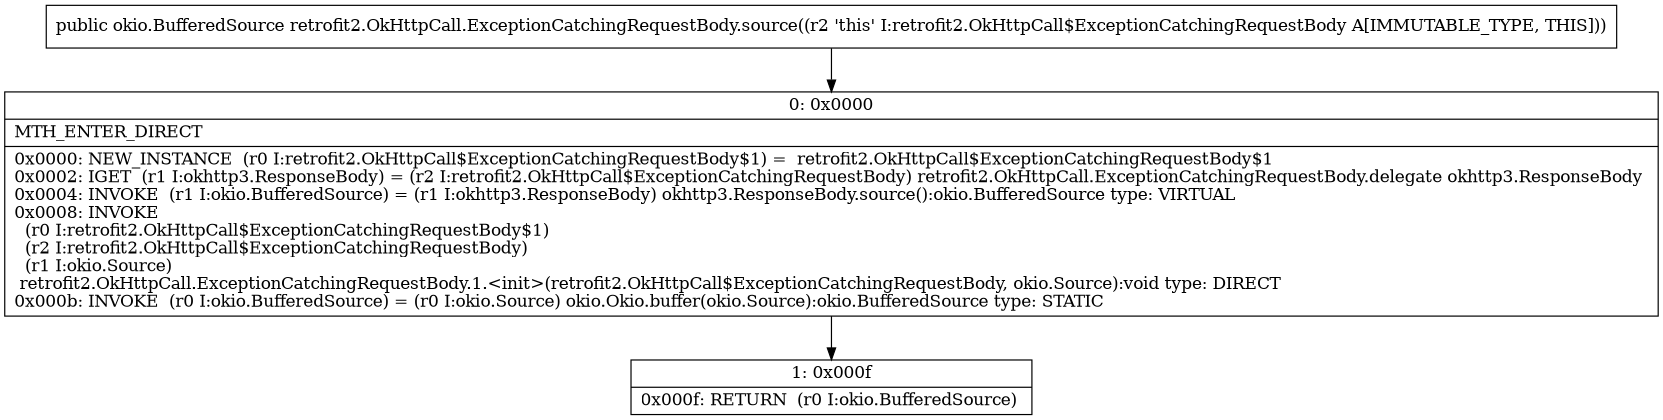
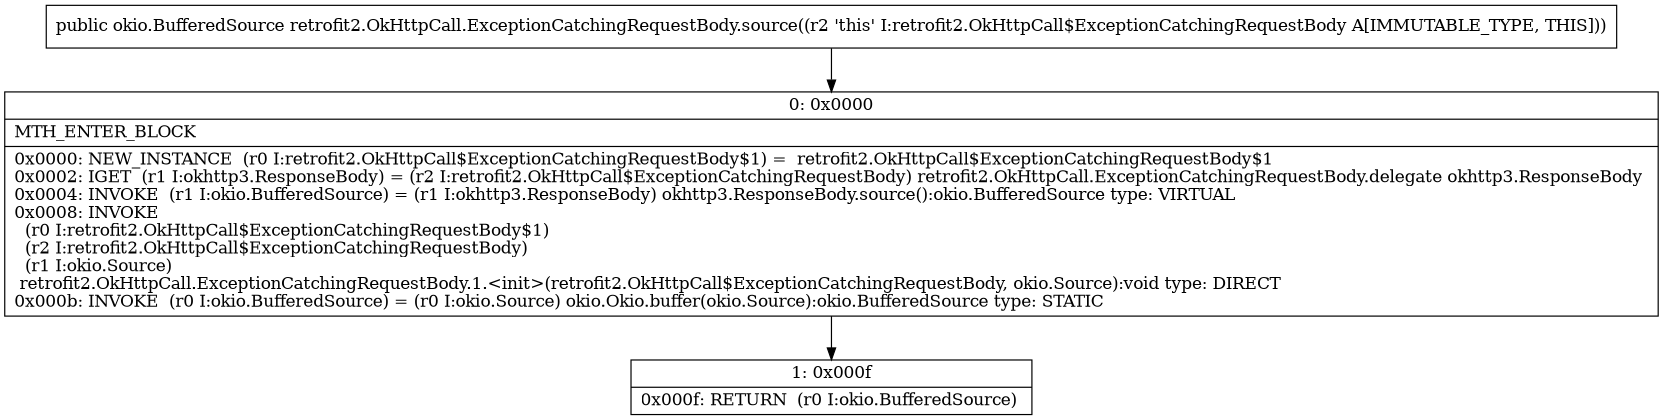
node "0: 0x0000": text "MTH_ENTER_DIRECT" -> "MTH_ENTER_BLOCK"
